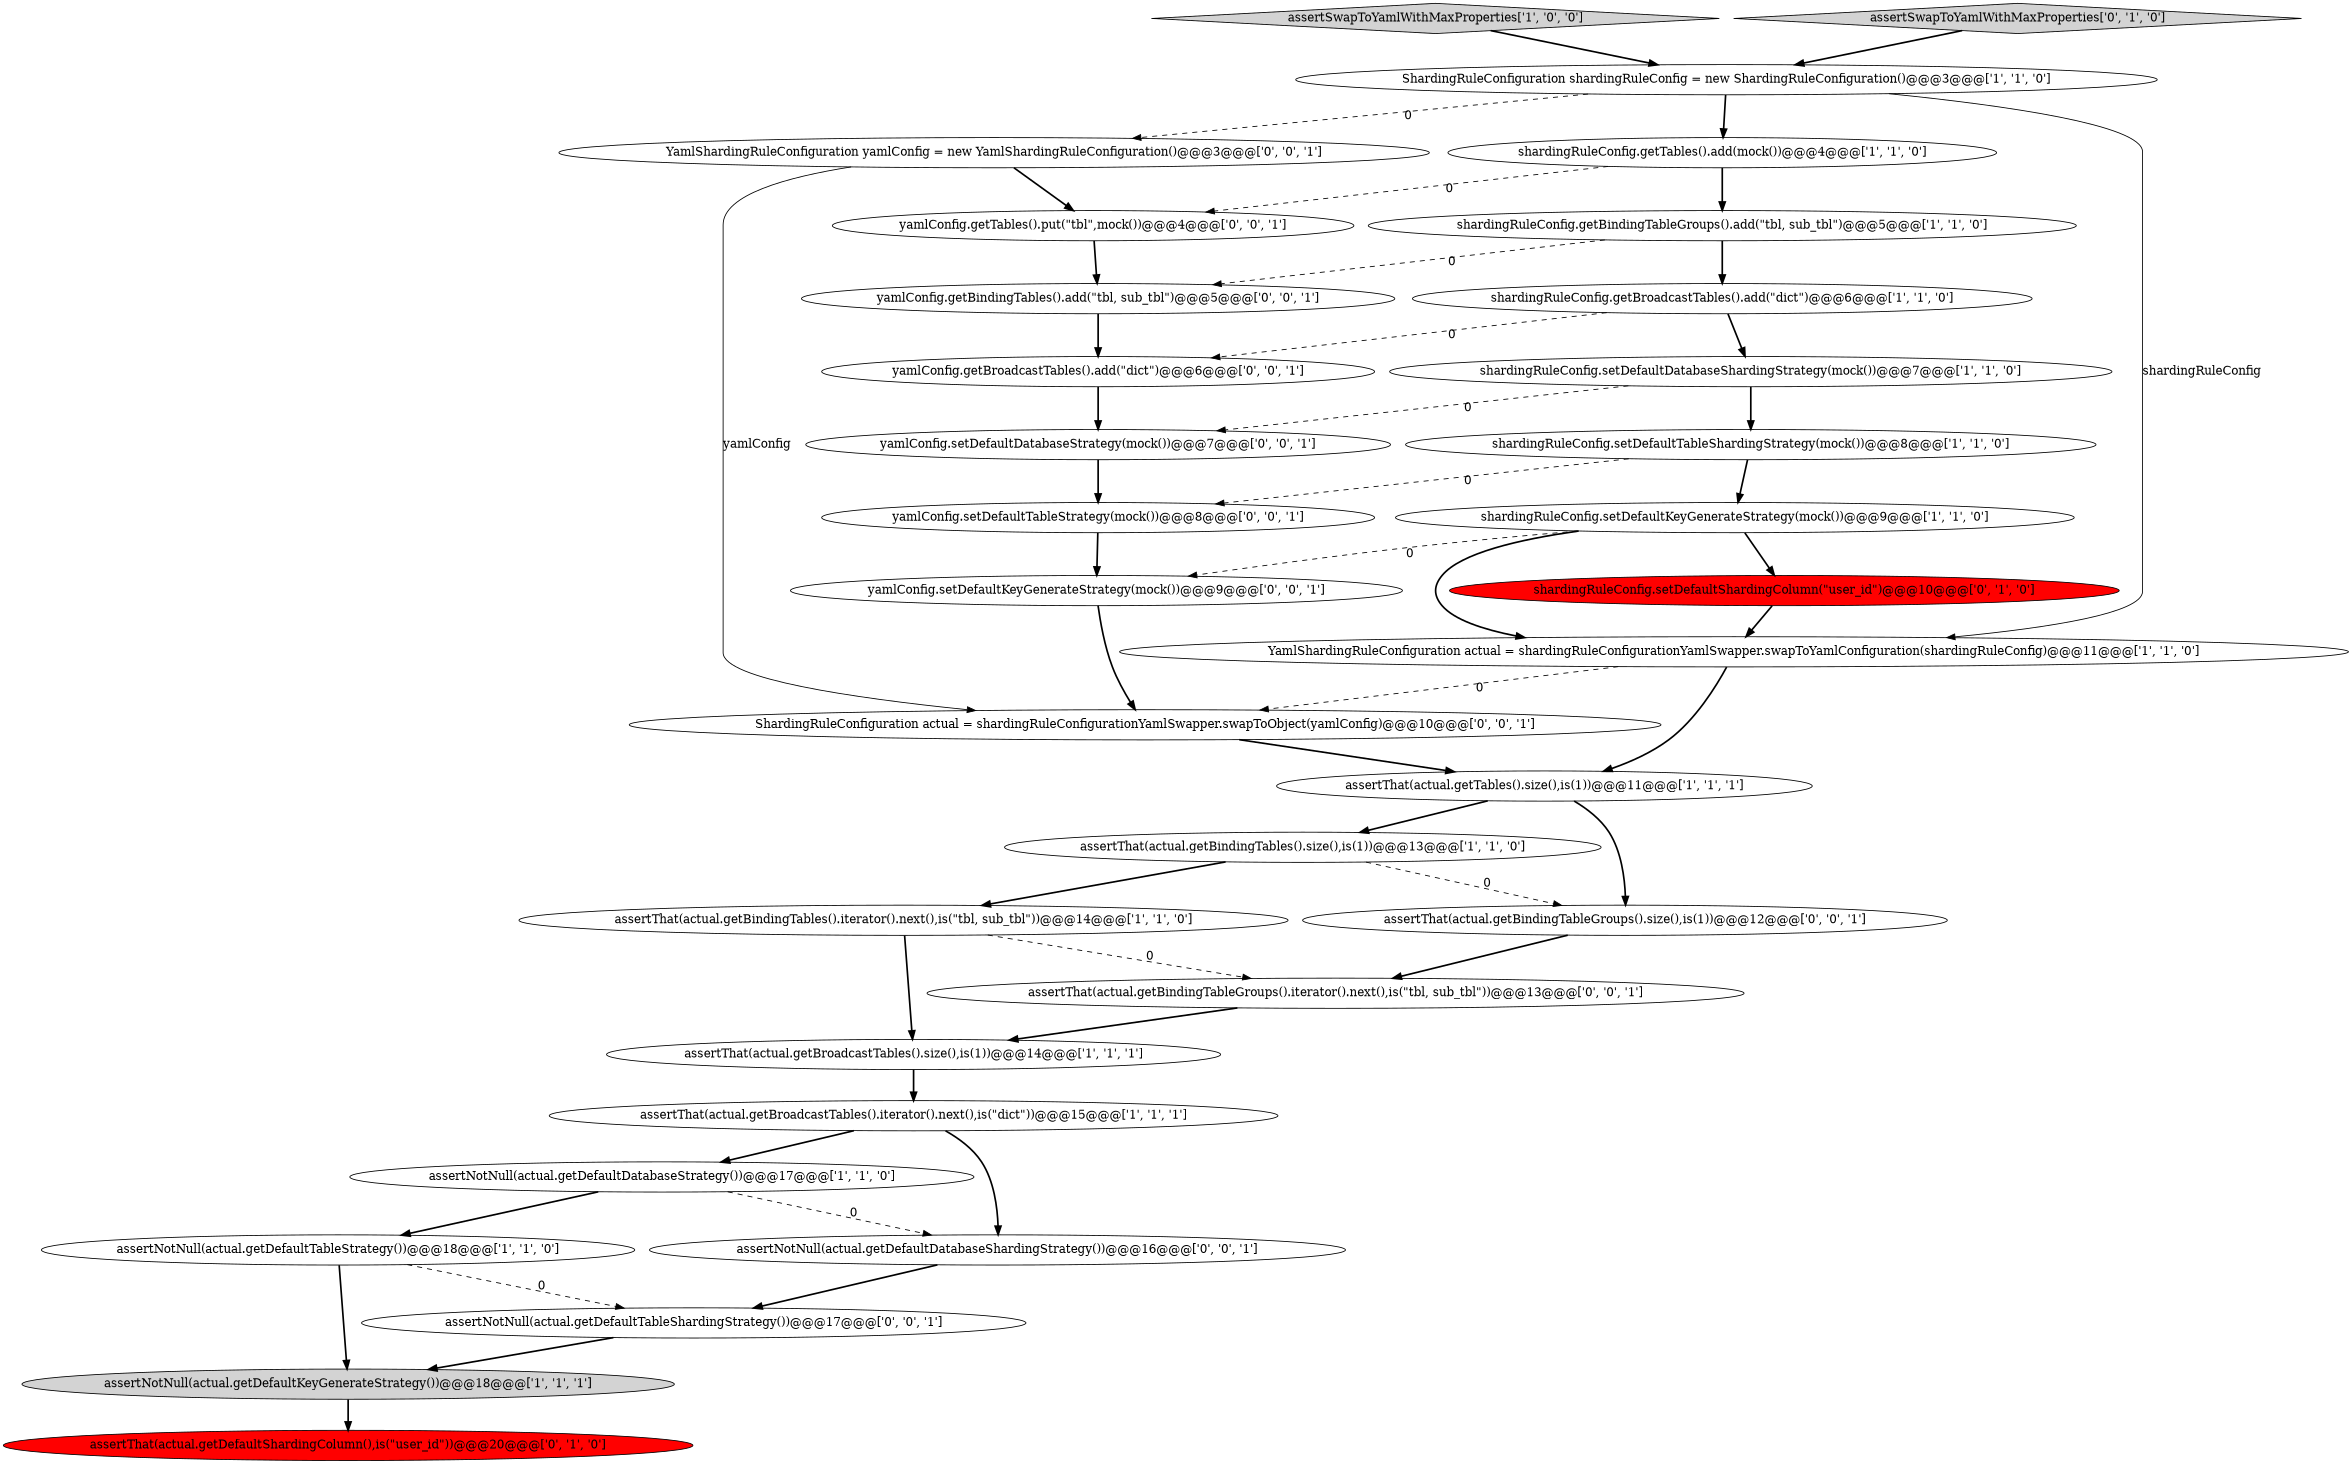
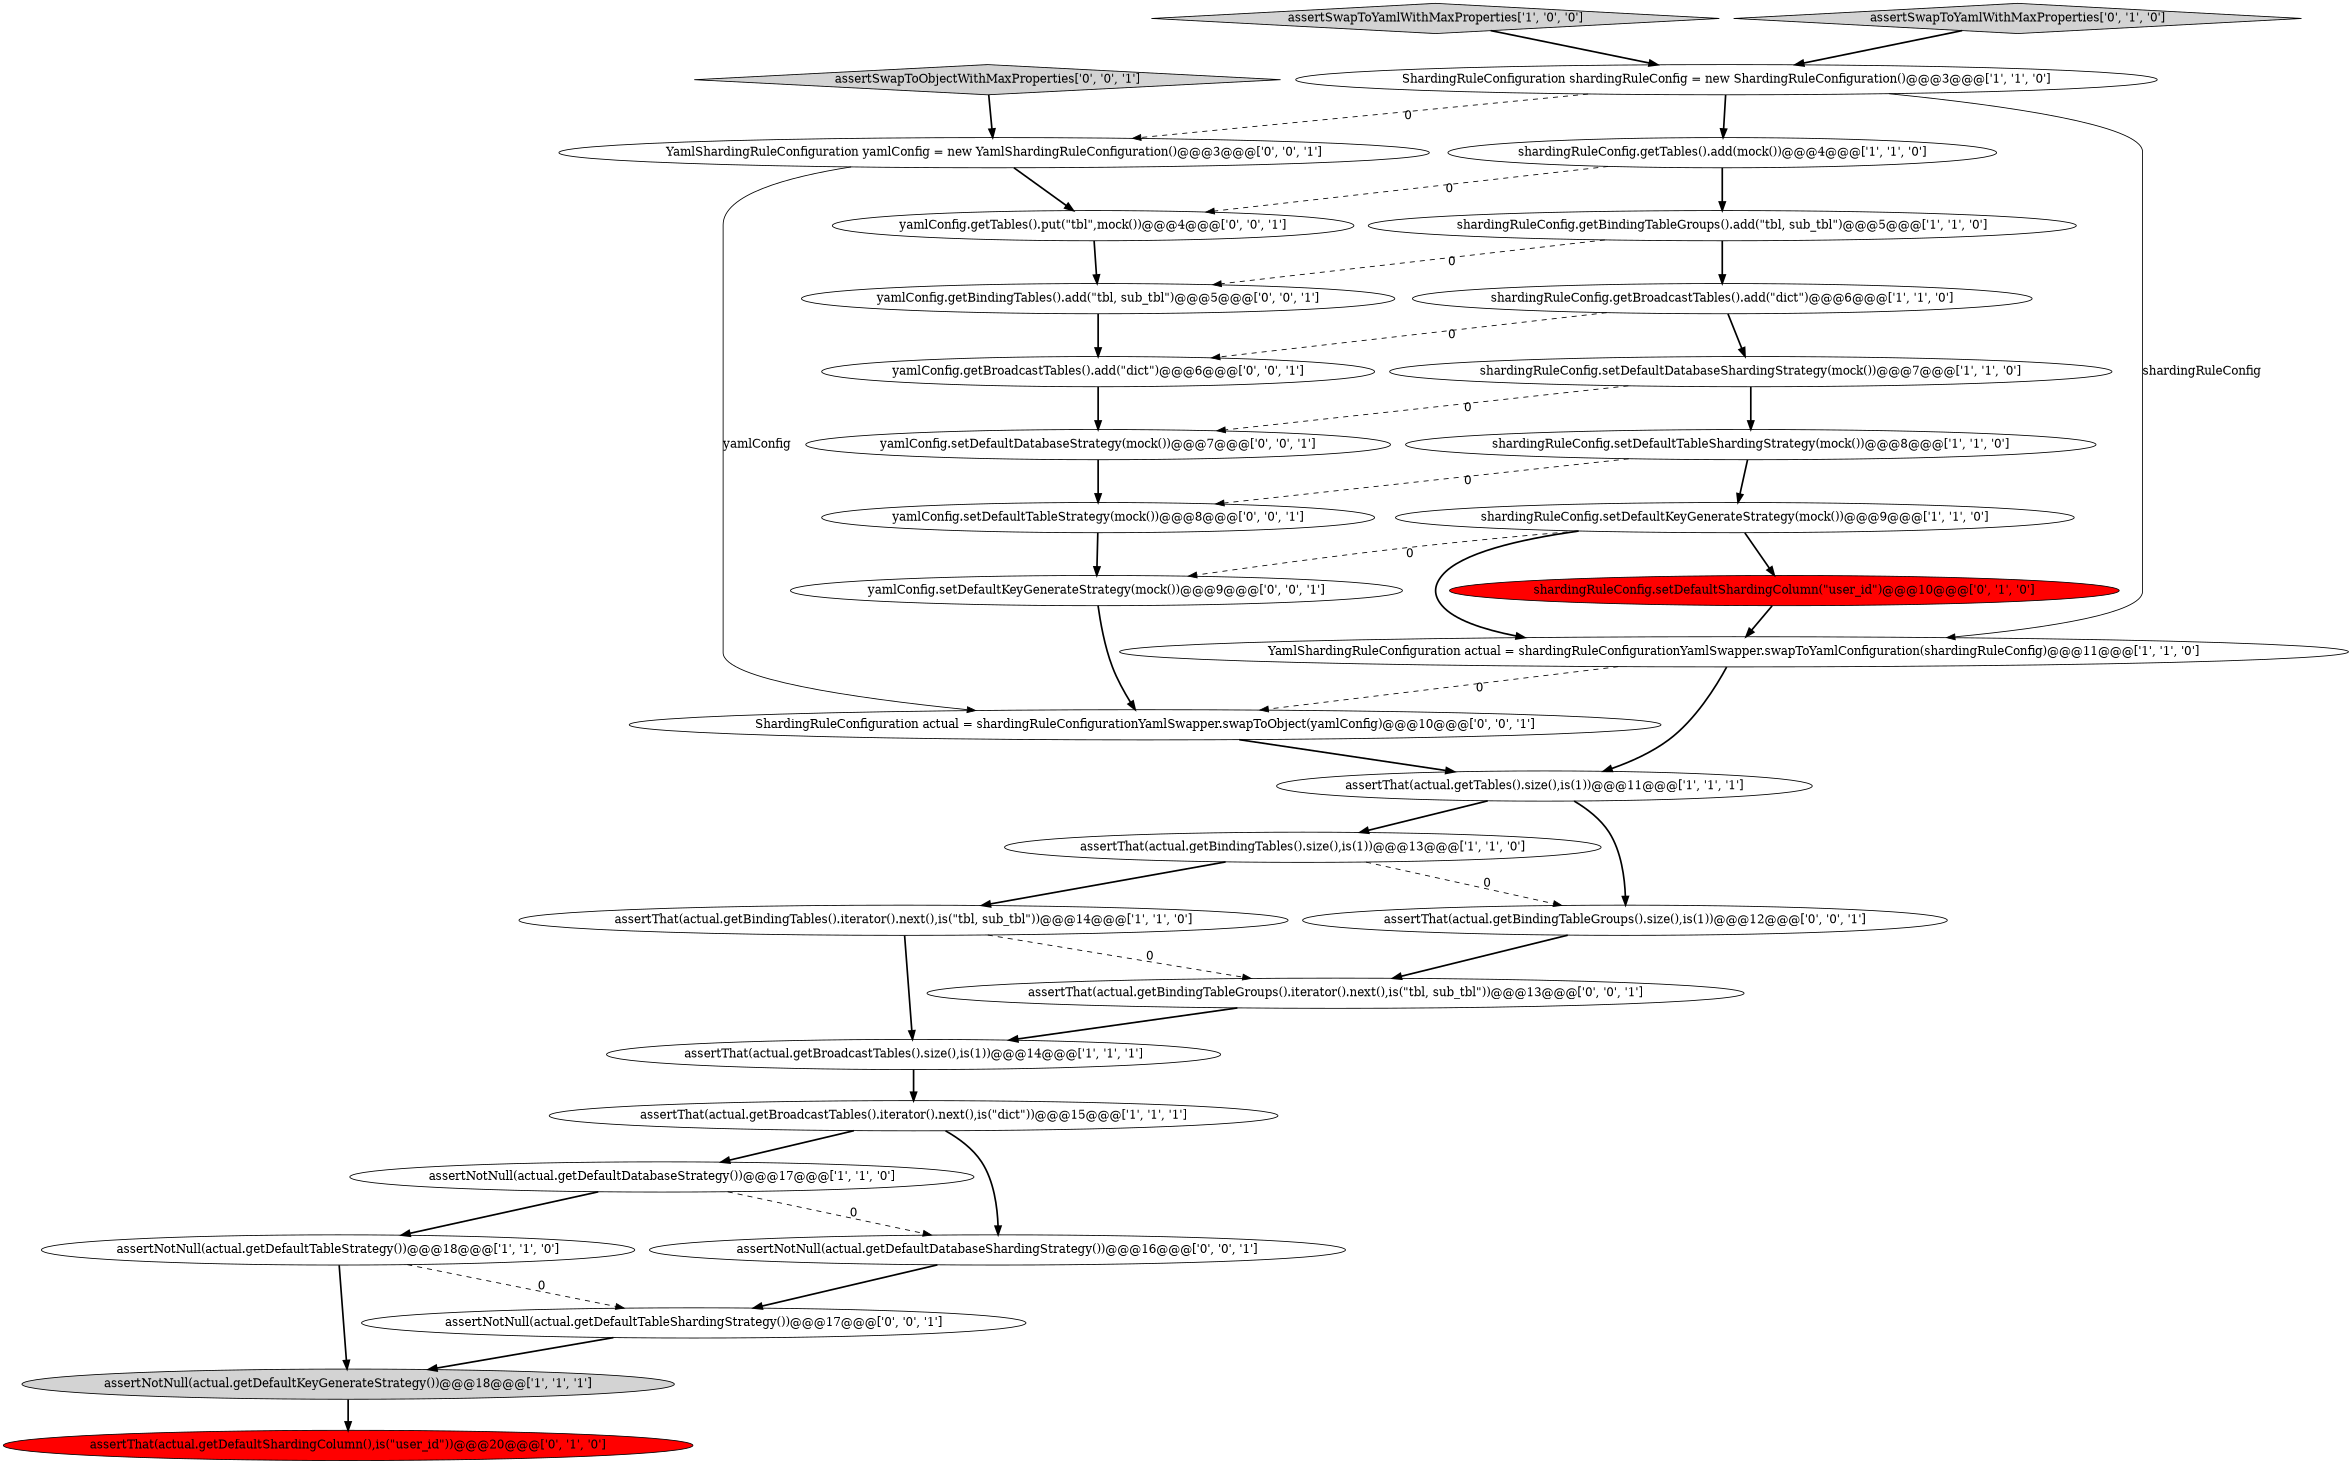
node "assertSwapToObjectWithMaxProperties['0', '0', '1']": added
